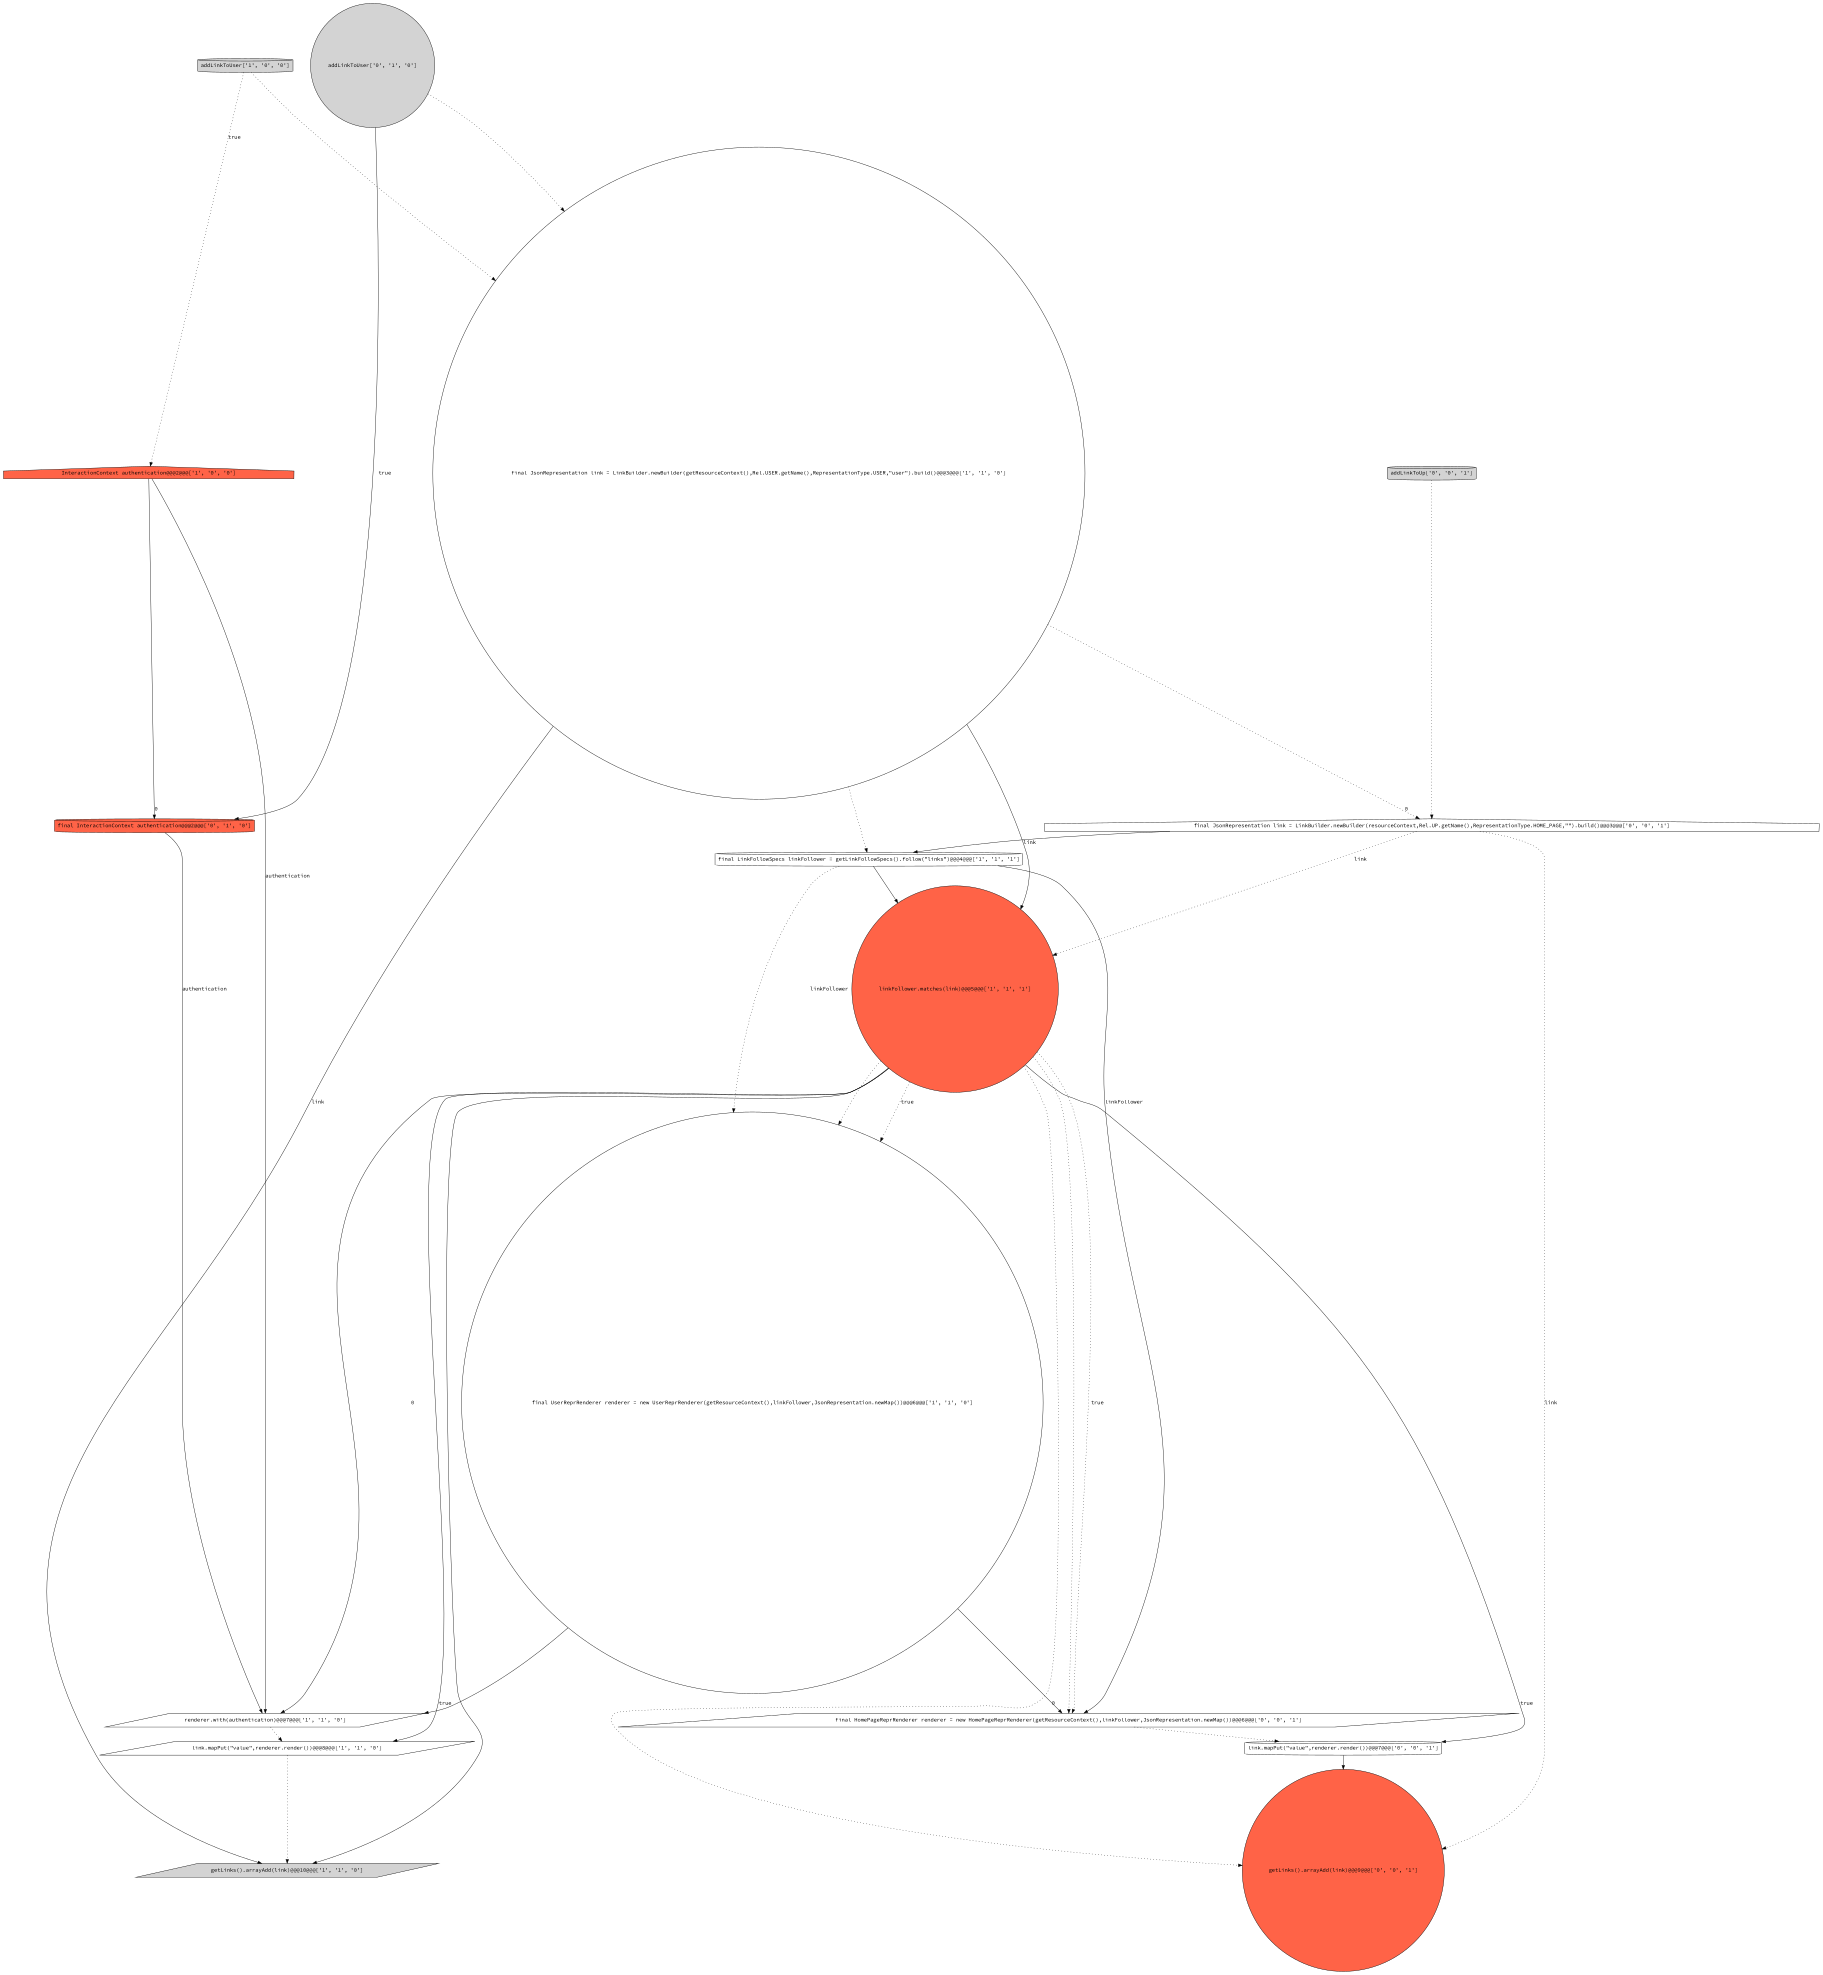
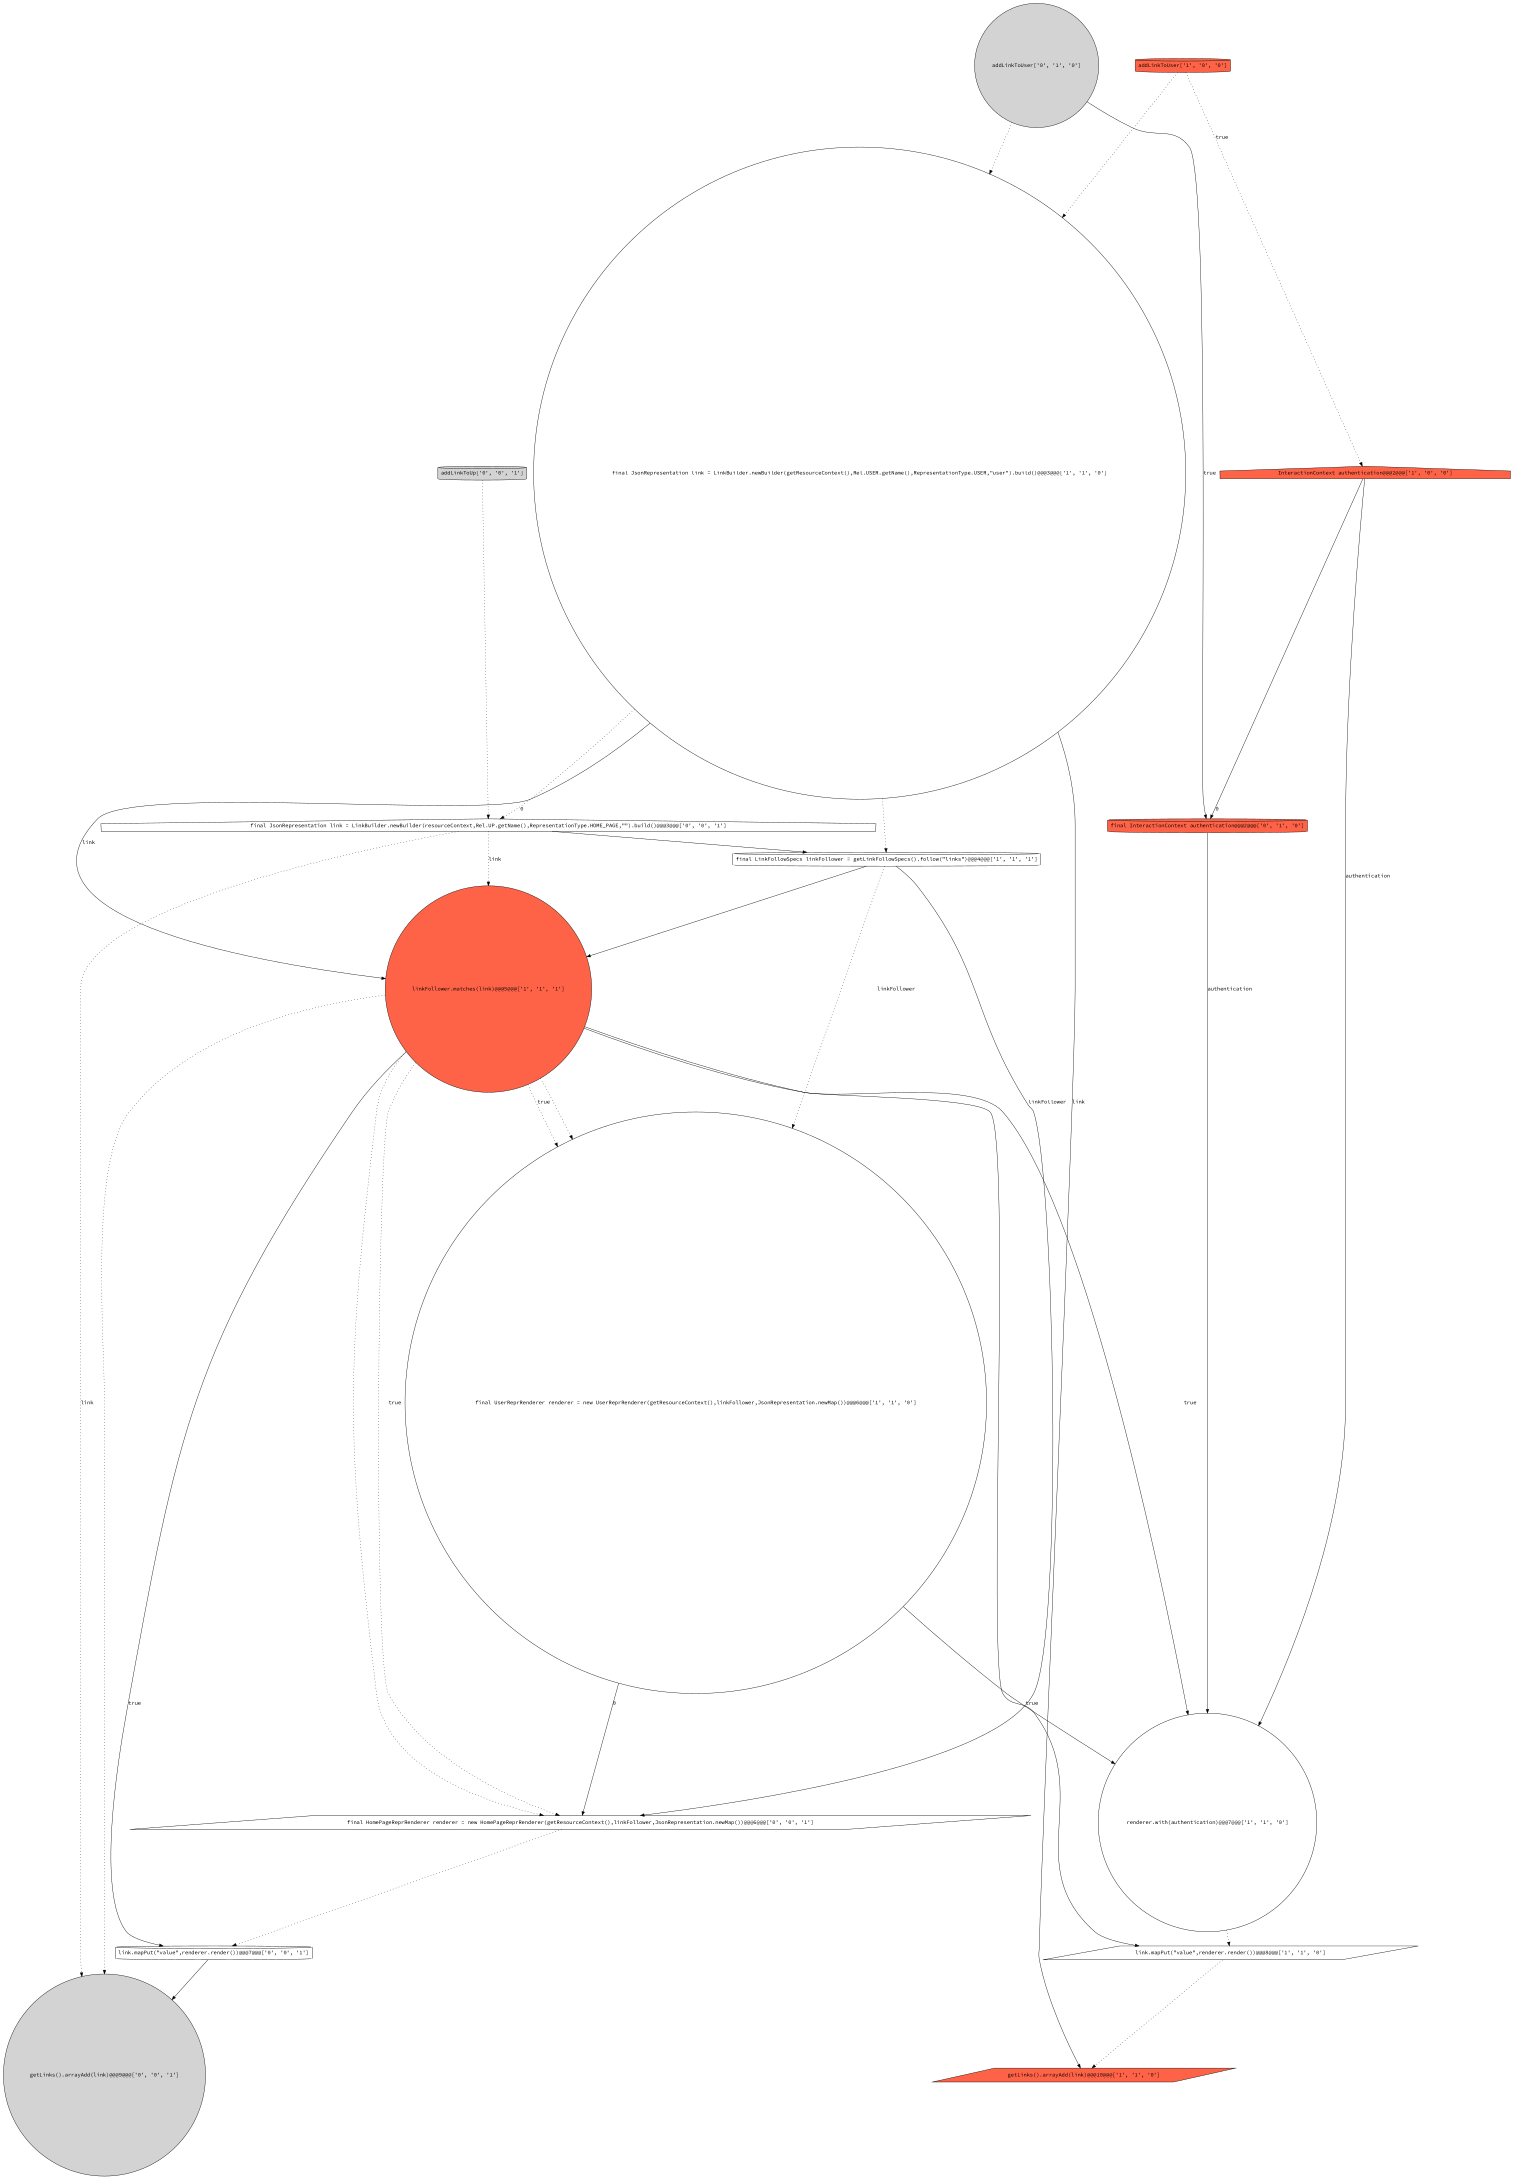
node "addLinkToUser['1', '0', '0']": fillcolor lightgray -> tomato
edge "linkFollower.matches(link)@@@5@@@['1', '1', '1']" -> "getLinks().arrayAdd(link)@@@10@@@['1', '1', '0']": removed
edge "linkFollower.matches(link)@@@5@@@['1', '1', '1']" -> "renderer.with(authentication)@@@7@@@['1', '1', '0']": label "0" -> "true"
node "renderer.with(authentication)@@@7@@@['1', '1', '0']": shape parallelogram -> circle
node "getLinks().arrayAdd(link)@@@10@@@['1', '1', '0']": fillcolor lightgray -> tomato
node "getLinks().arrayAdd(link)@@@9@@@['0', '0', '1']": fillcolor tomato -> lightgray
